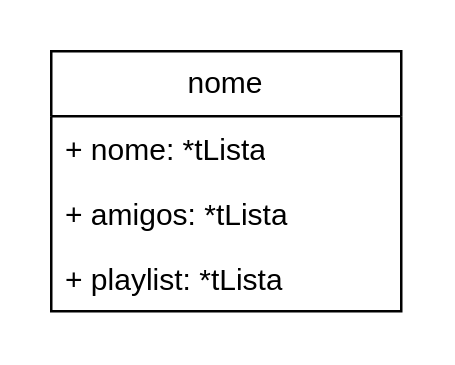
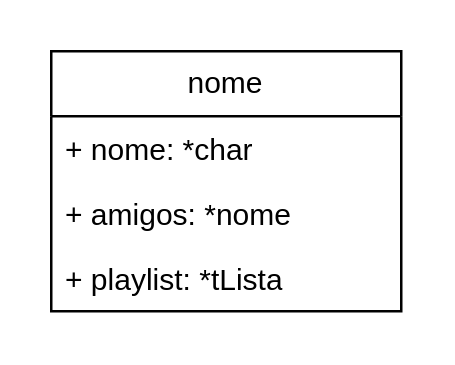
node "+ nome: *tLista": label "+ nome: *tLista" -> "+ nome: *char"
node "+ amigos: *tLista": label "+ amigos: *tLista" -> "+ amigos: *nome"
